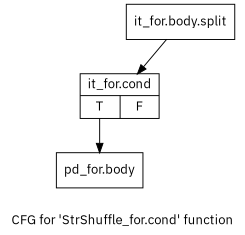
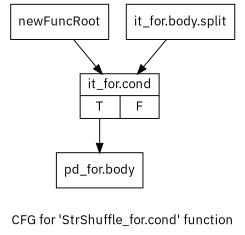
node "newFuncRoot": added
